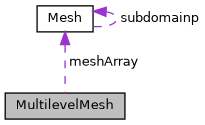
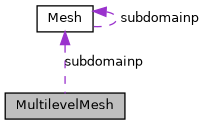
edge "MultilevelMesh" -> "Mesh": label " meshArray" -> " subdomainp"
